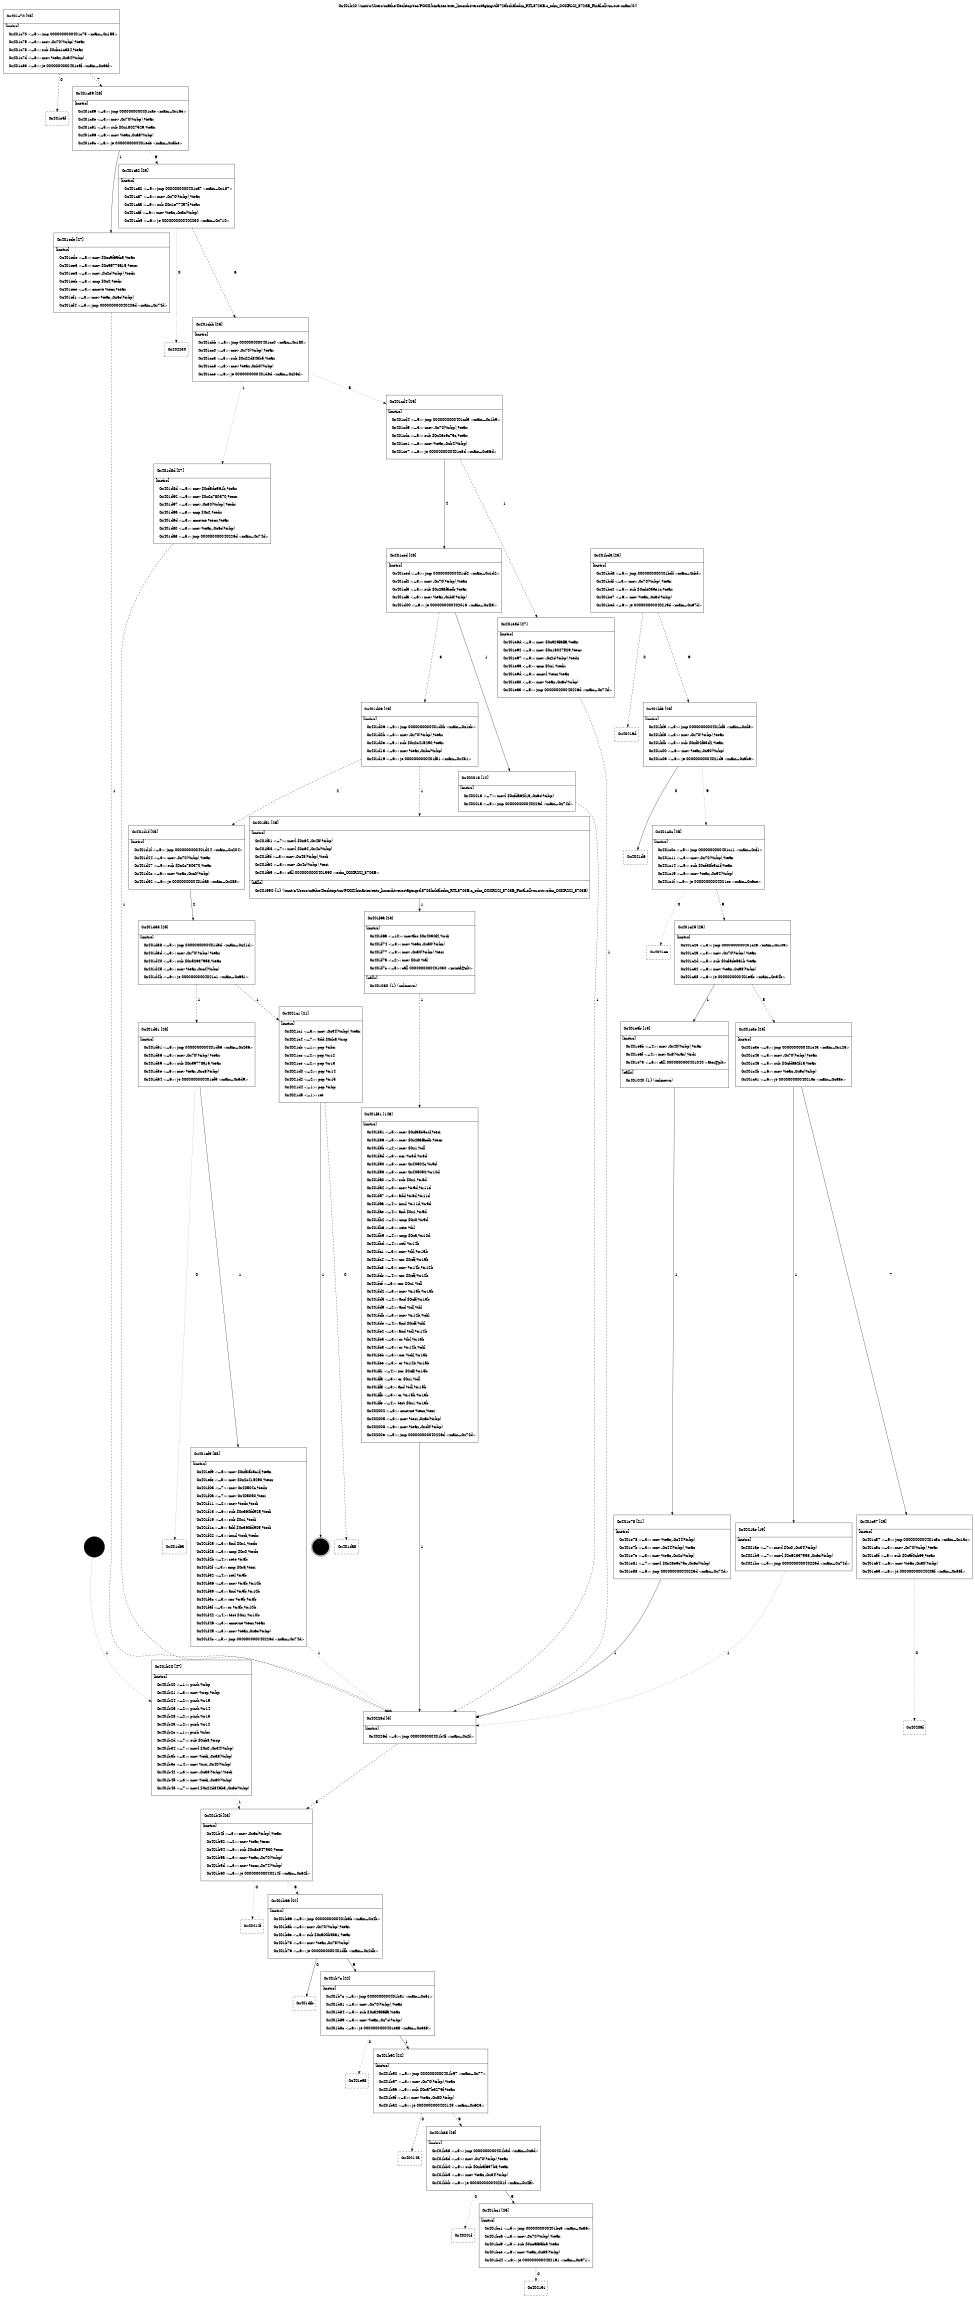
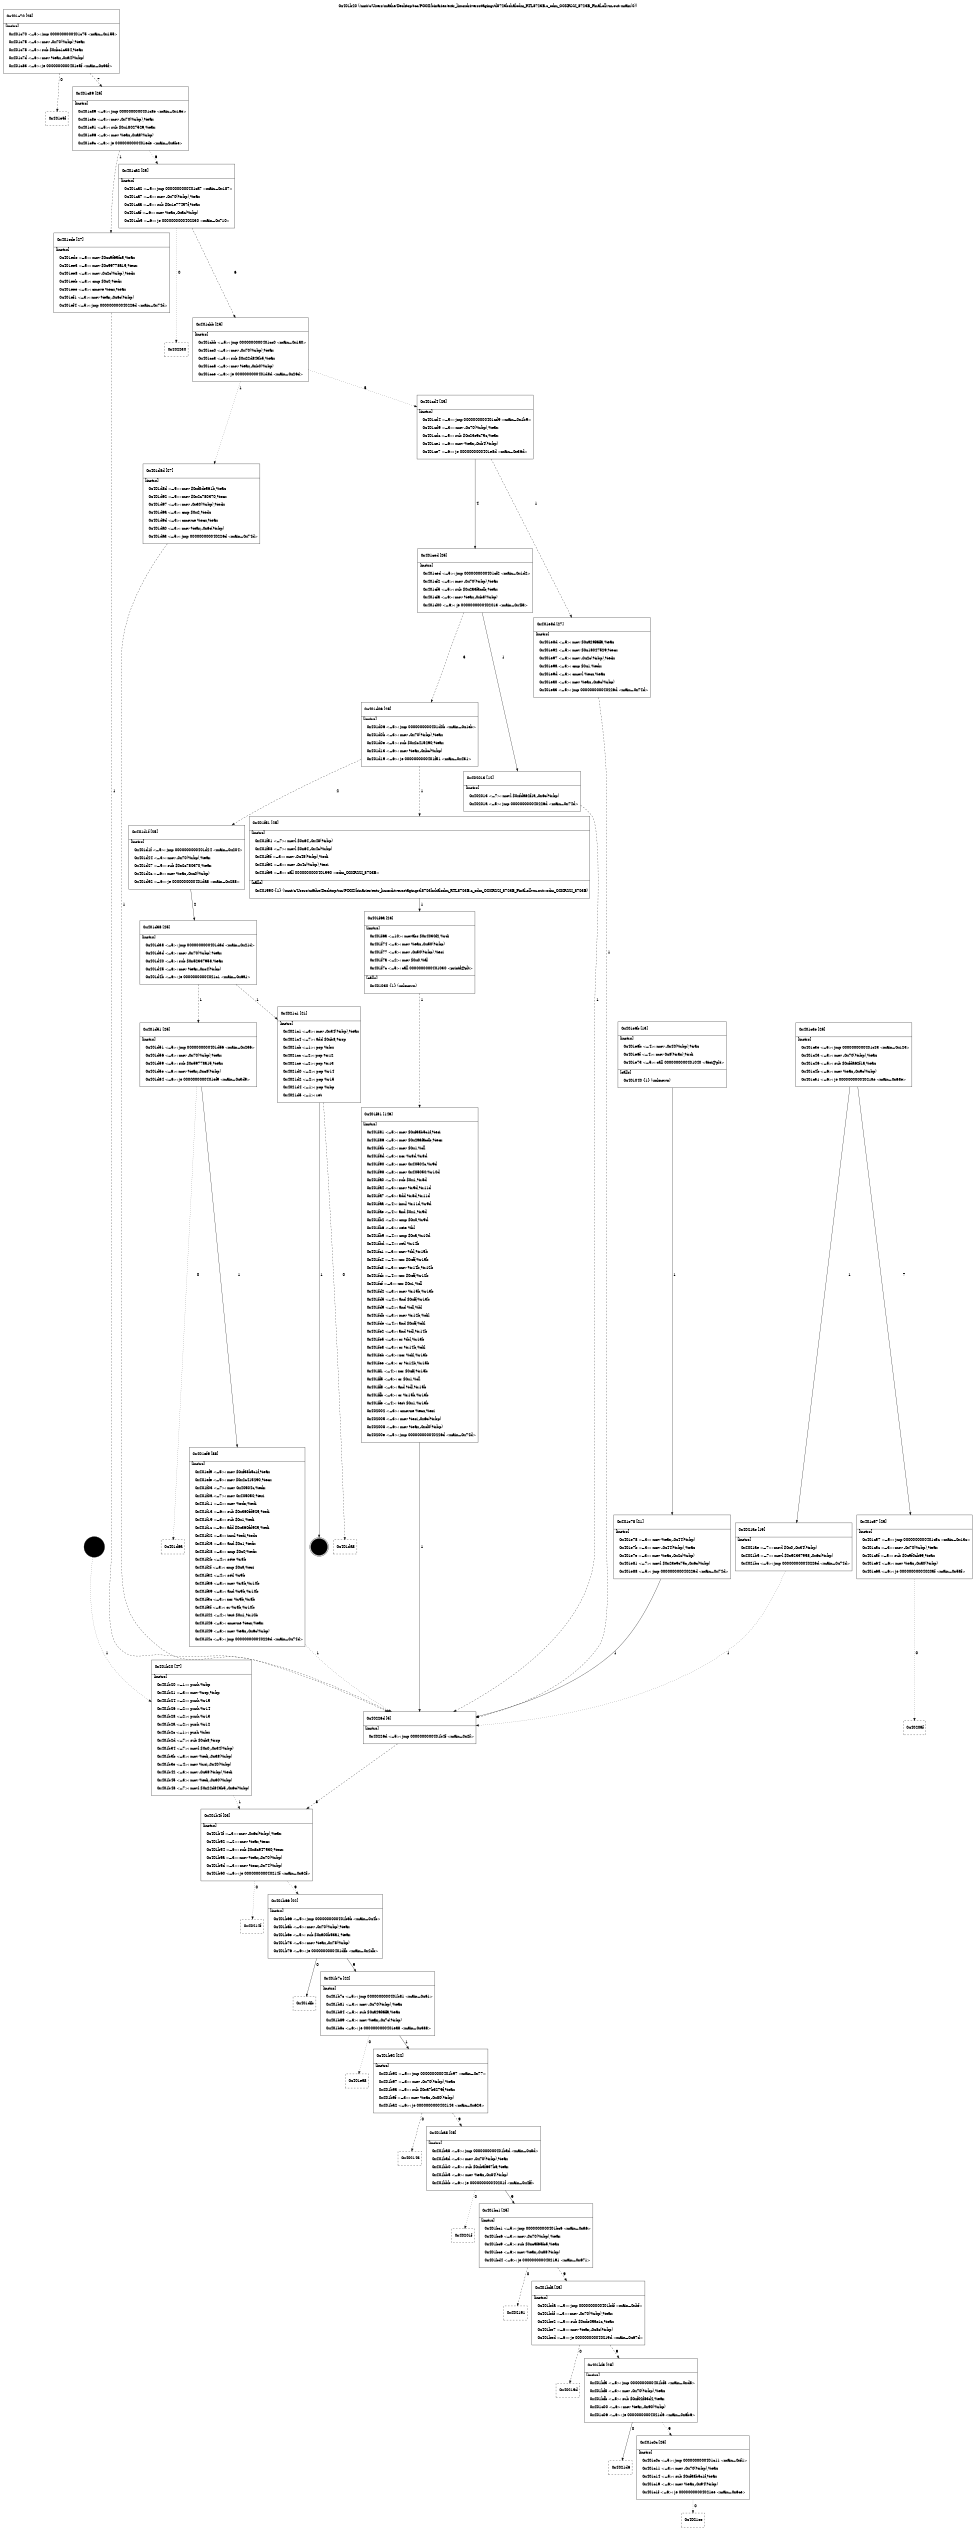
edge "0x401c89 [25]" -> "0x401ede [27]": style solid -> dashed
node "0x401c25 [25]": removed
edge "0x401bc1 [25]" -> "0x401bda [25]": added, label "9"
